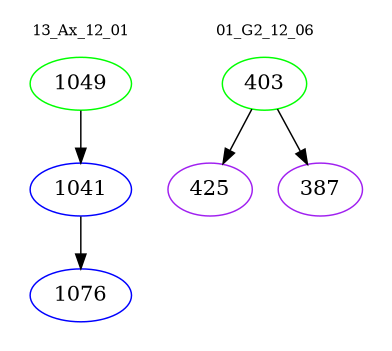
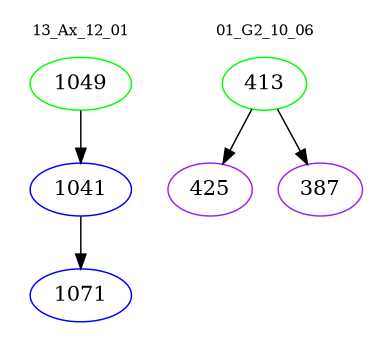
cluster "01_G2_12_06": label "01_G2_12_06" -> "01_G2_10_06"
node "403": label "403" -> "413"
node "1076": label "1076" -> "1071"
